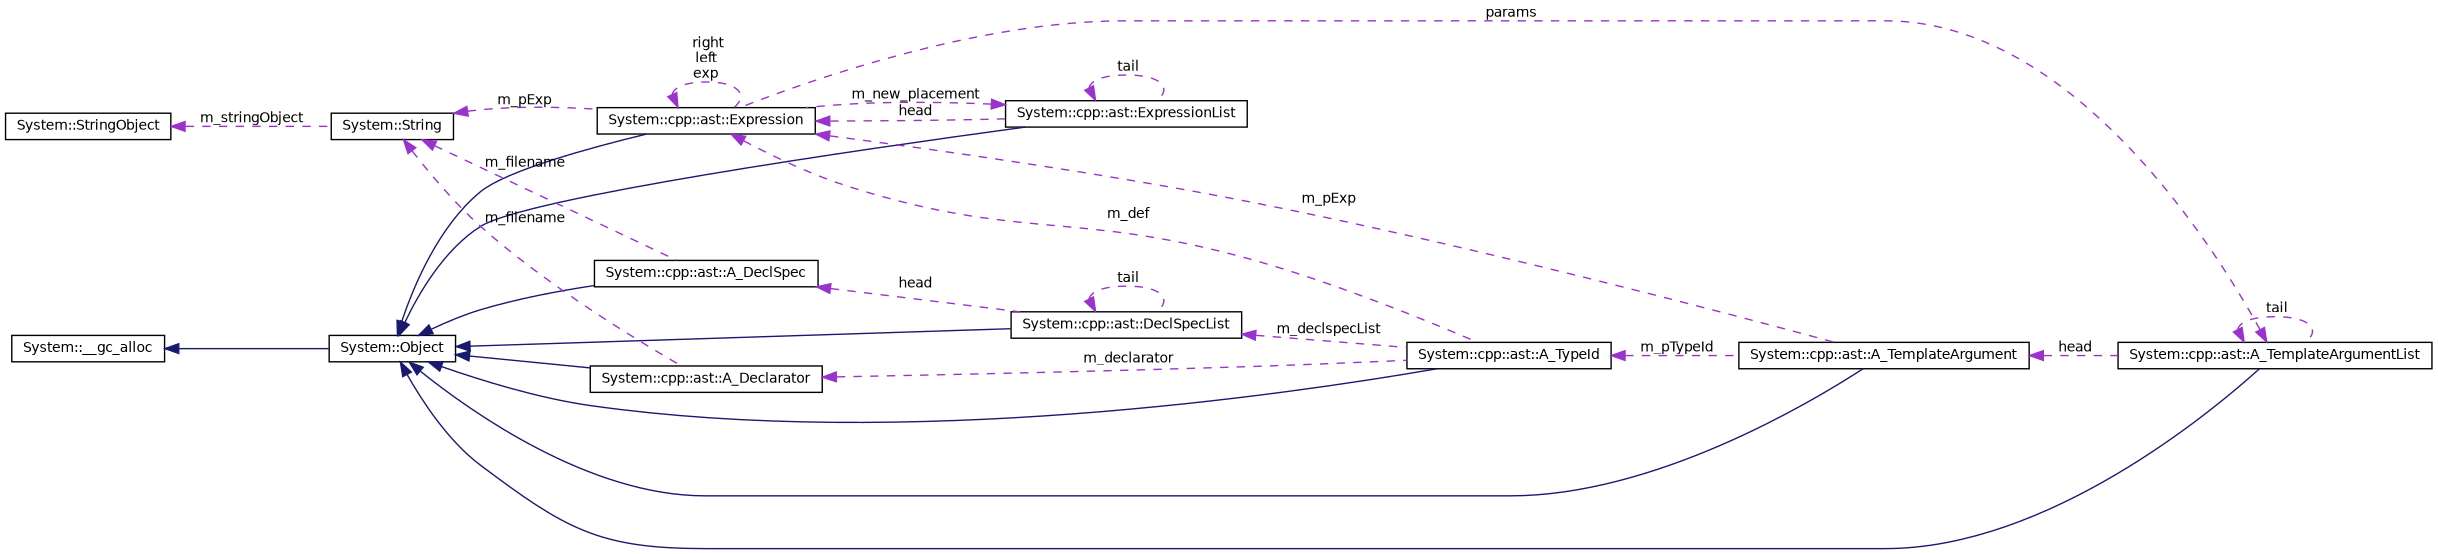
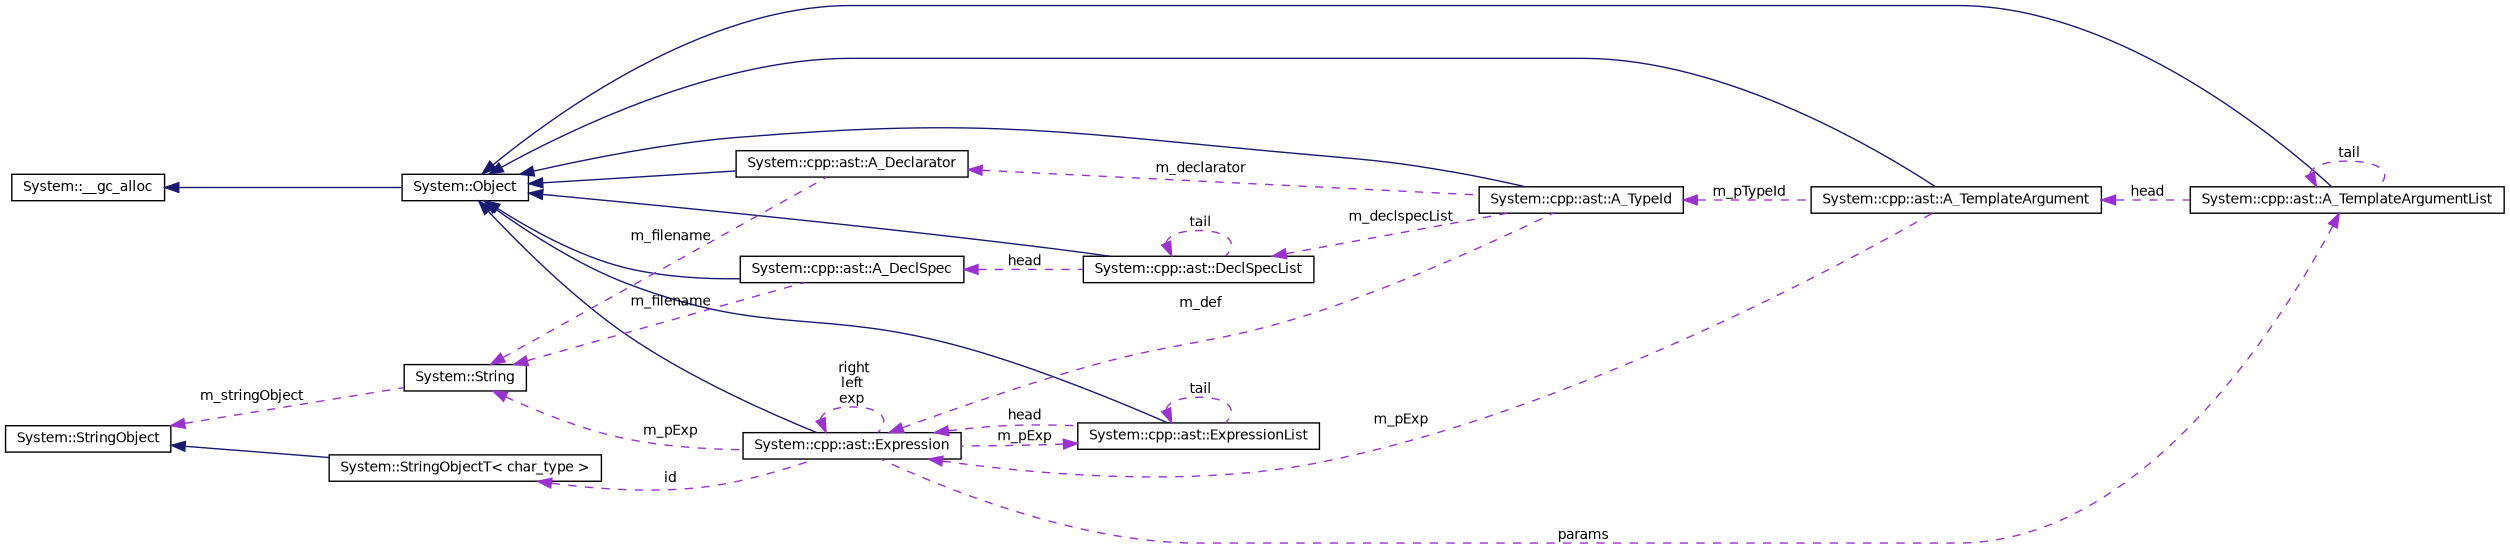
edge "System::cpp::ast::Expression" -> "System::cpp::ast::ExpressionList": label " m_new_placement" -> " m_pExp"
node "System::StringObjectT< char_type >": added
